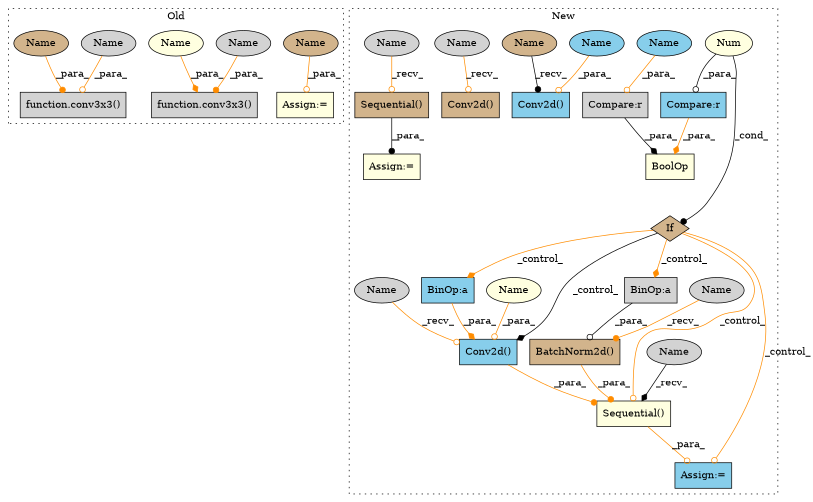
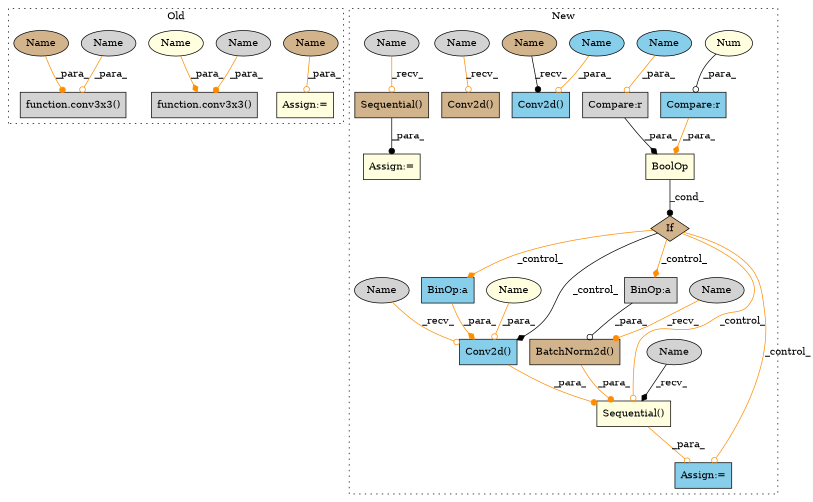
edge "Num" -> "If": now "BoolOp" -> "If"
